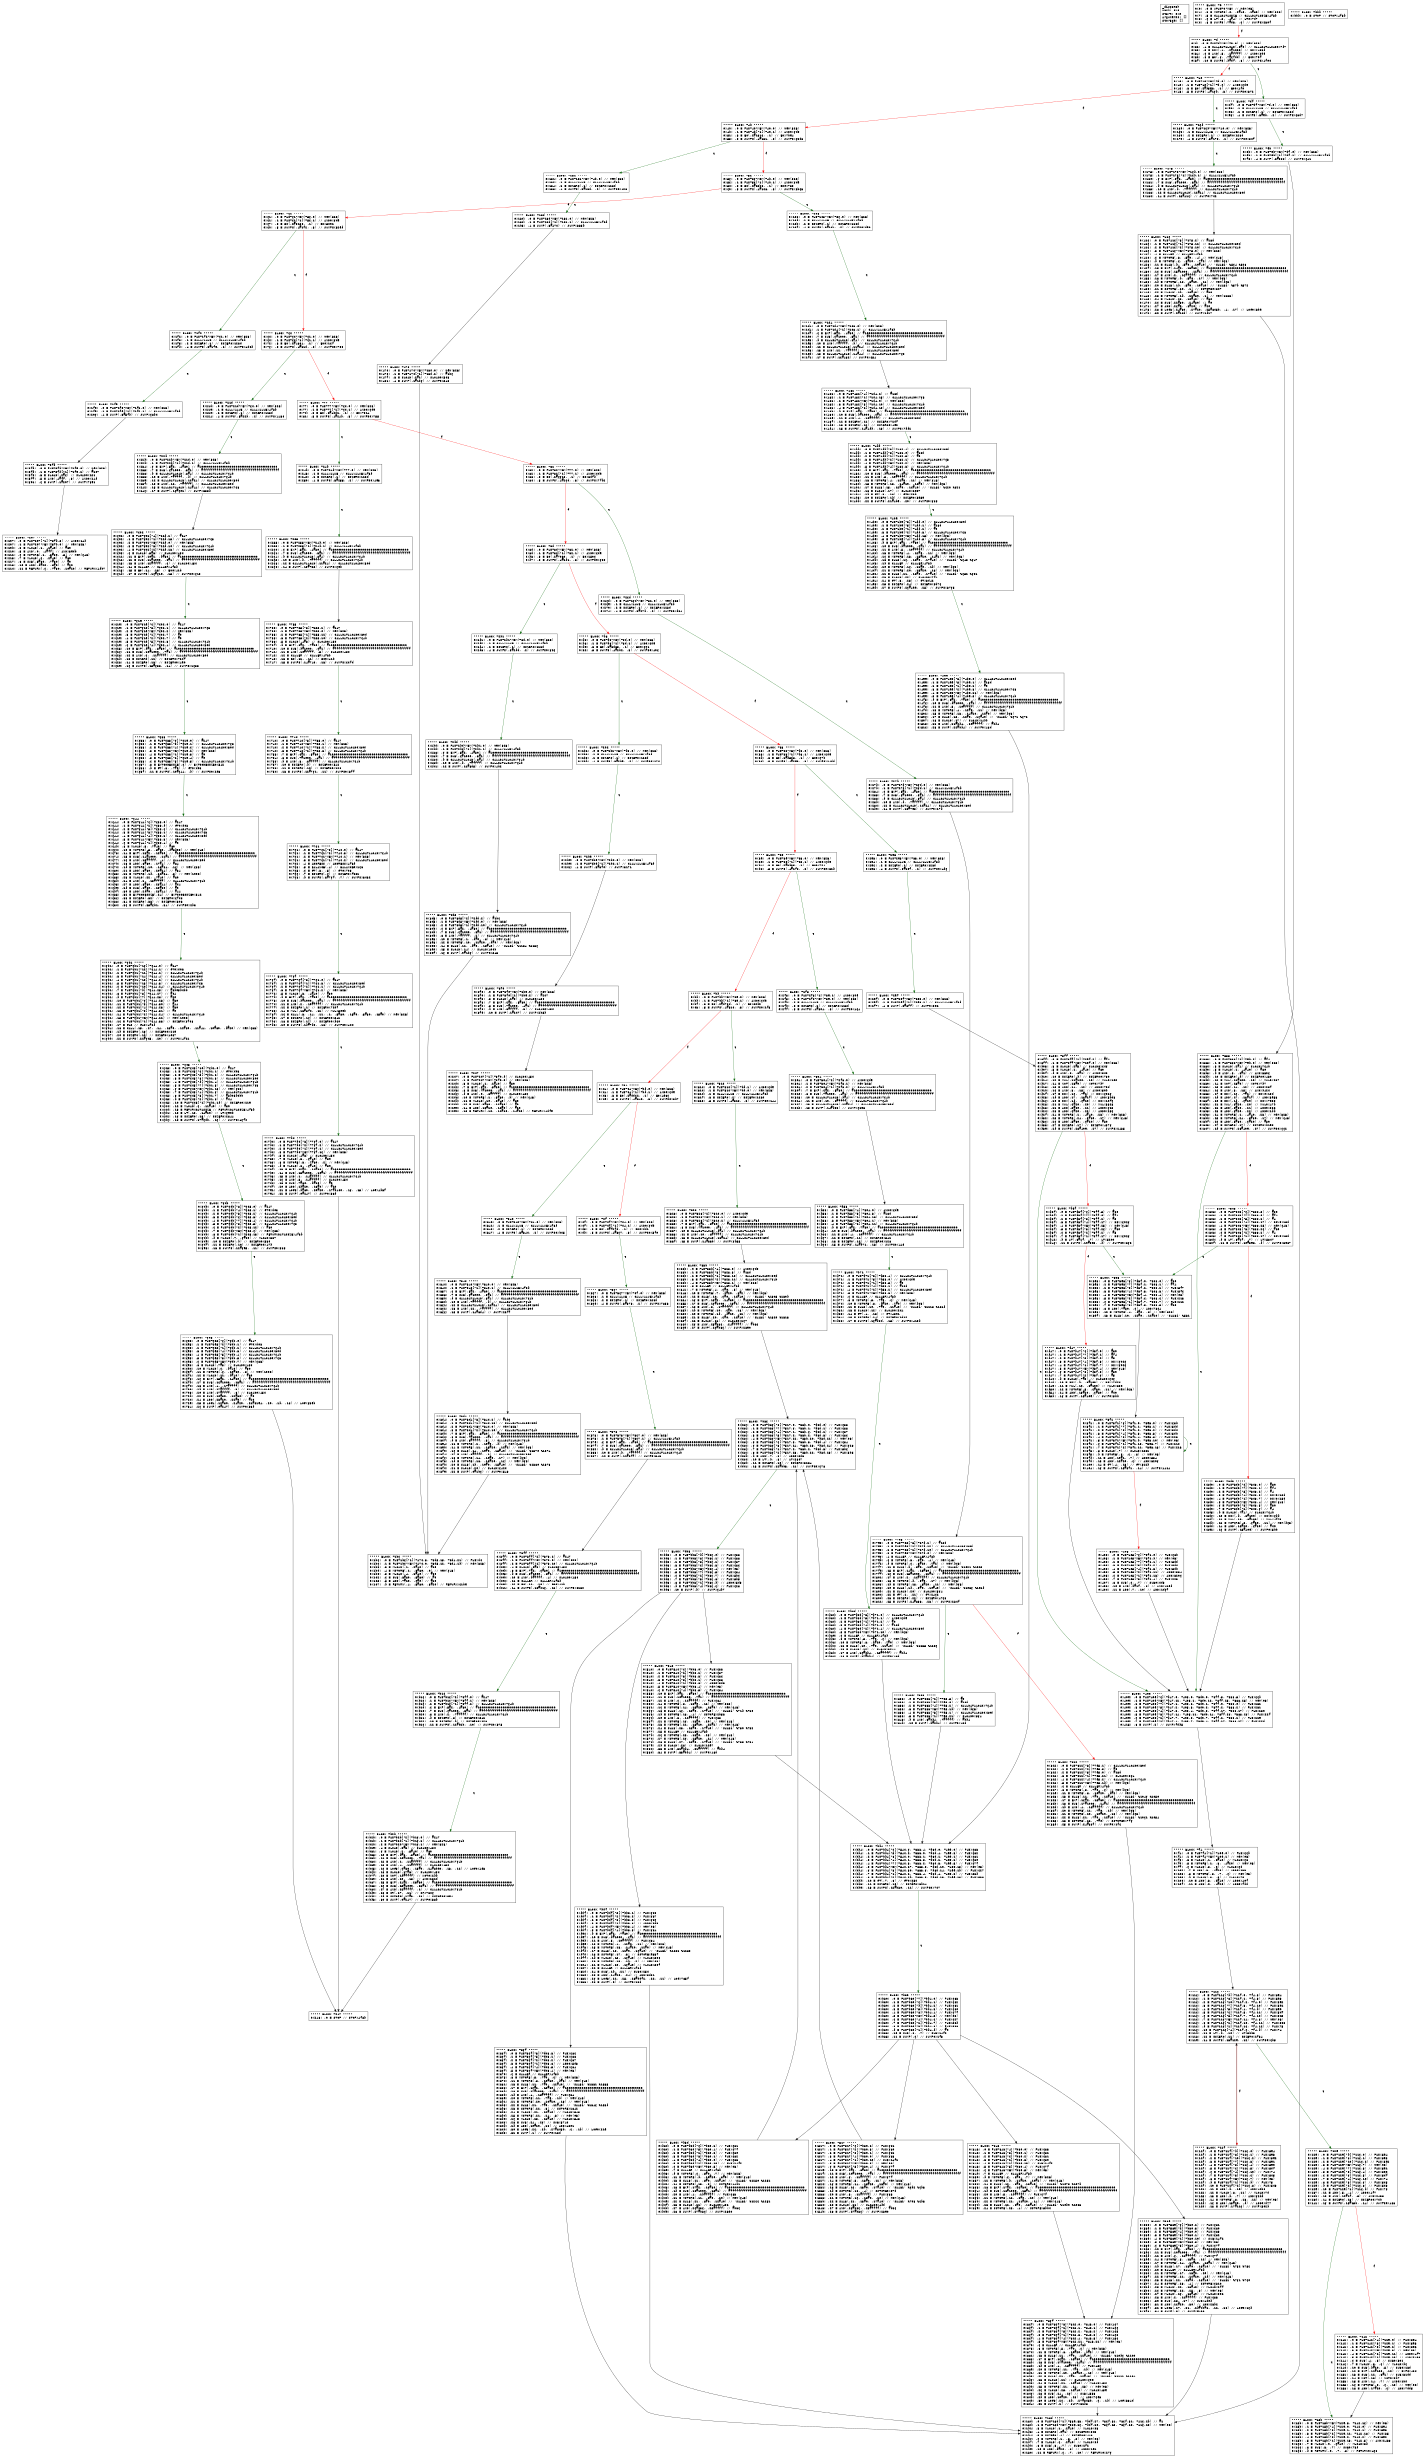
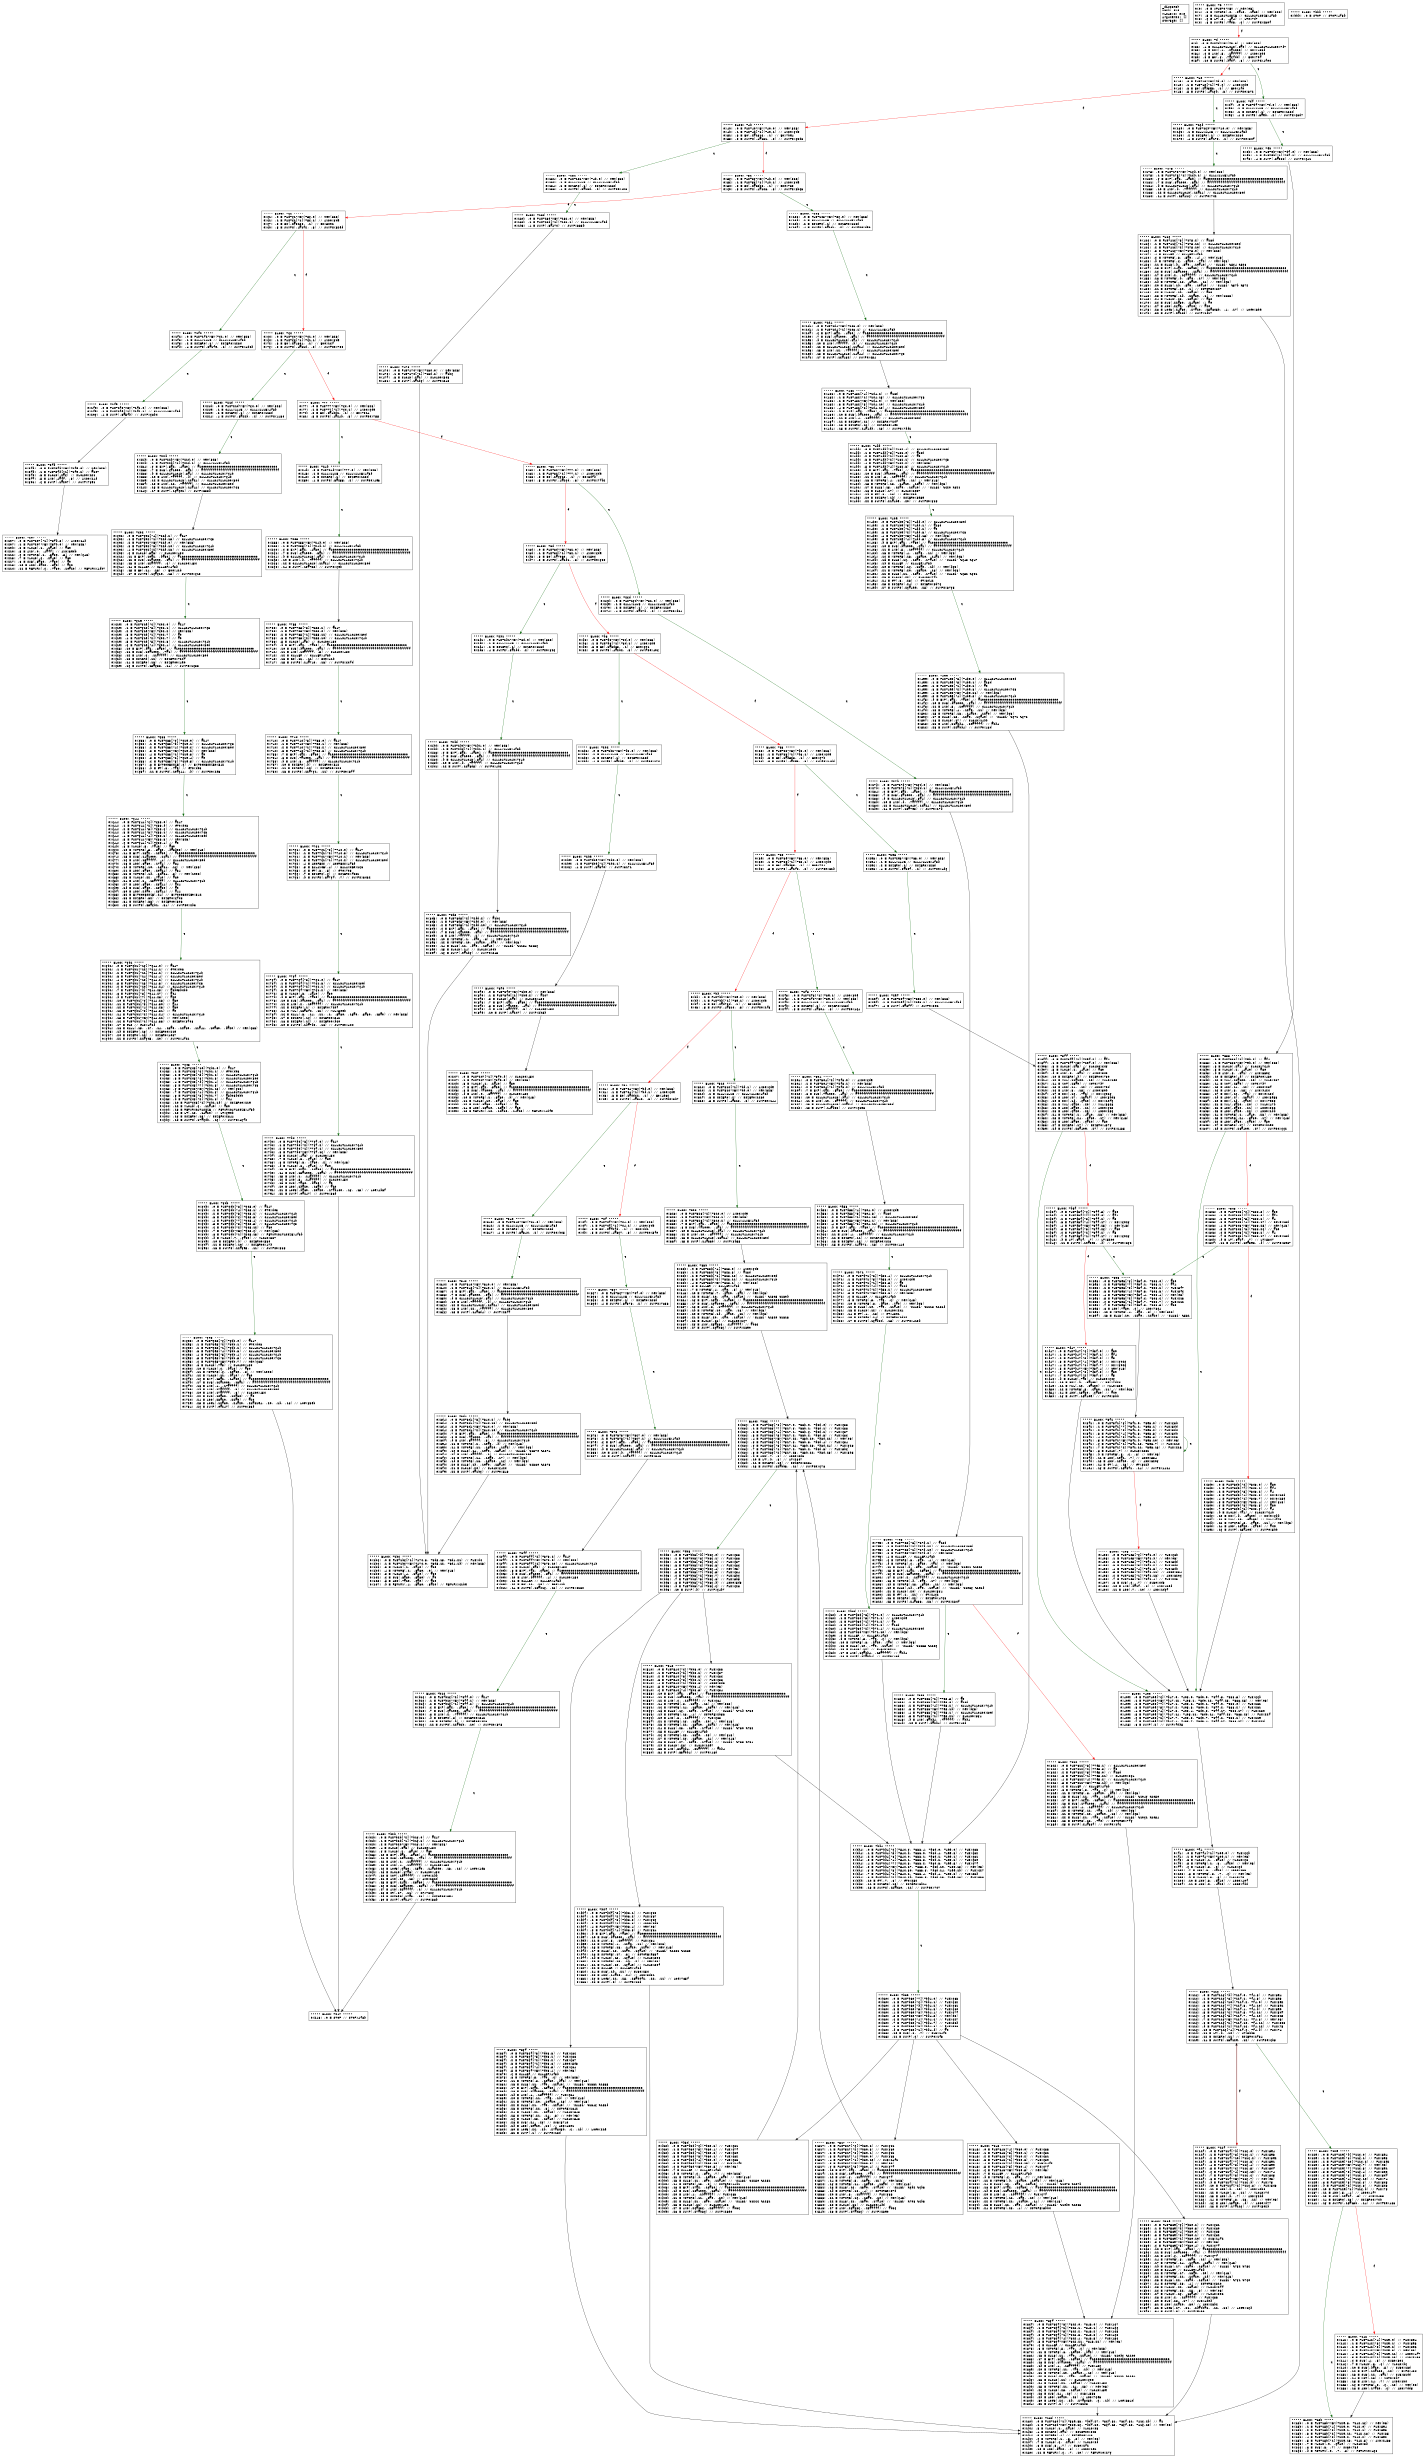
node "_dispatch": text "Start: 0x0" -> "MLOADxc: 0x0"
